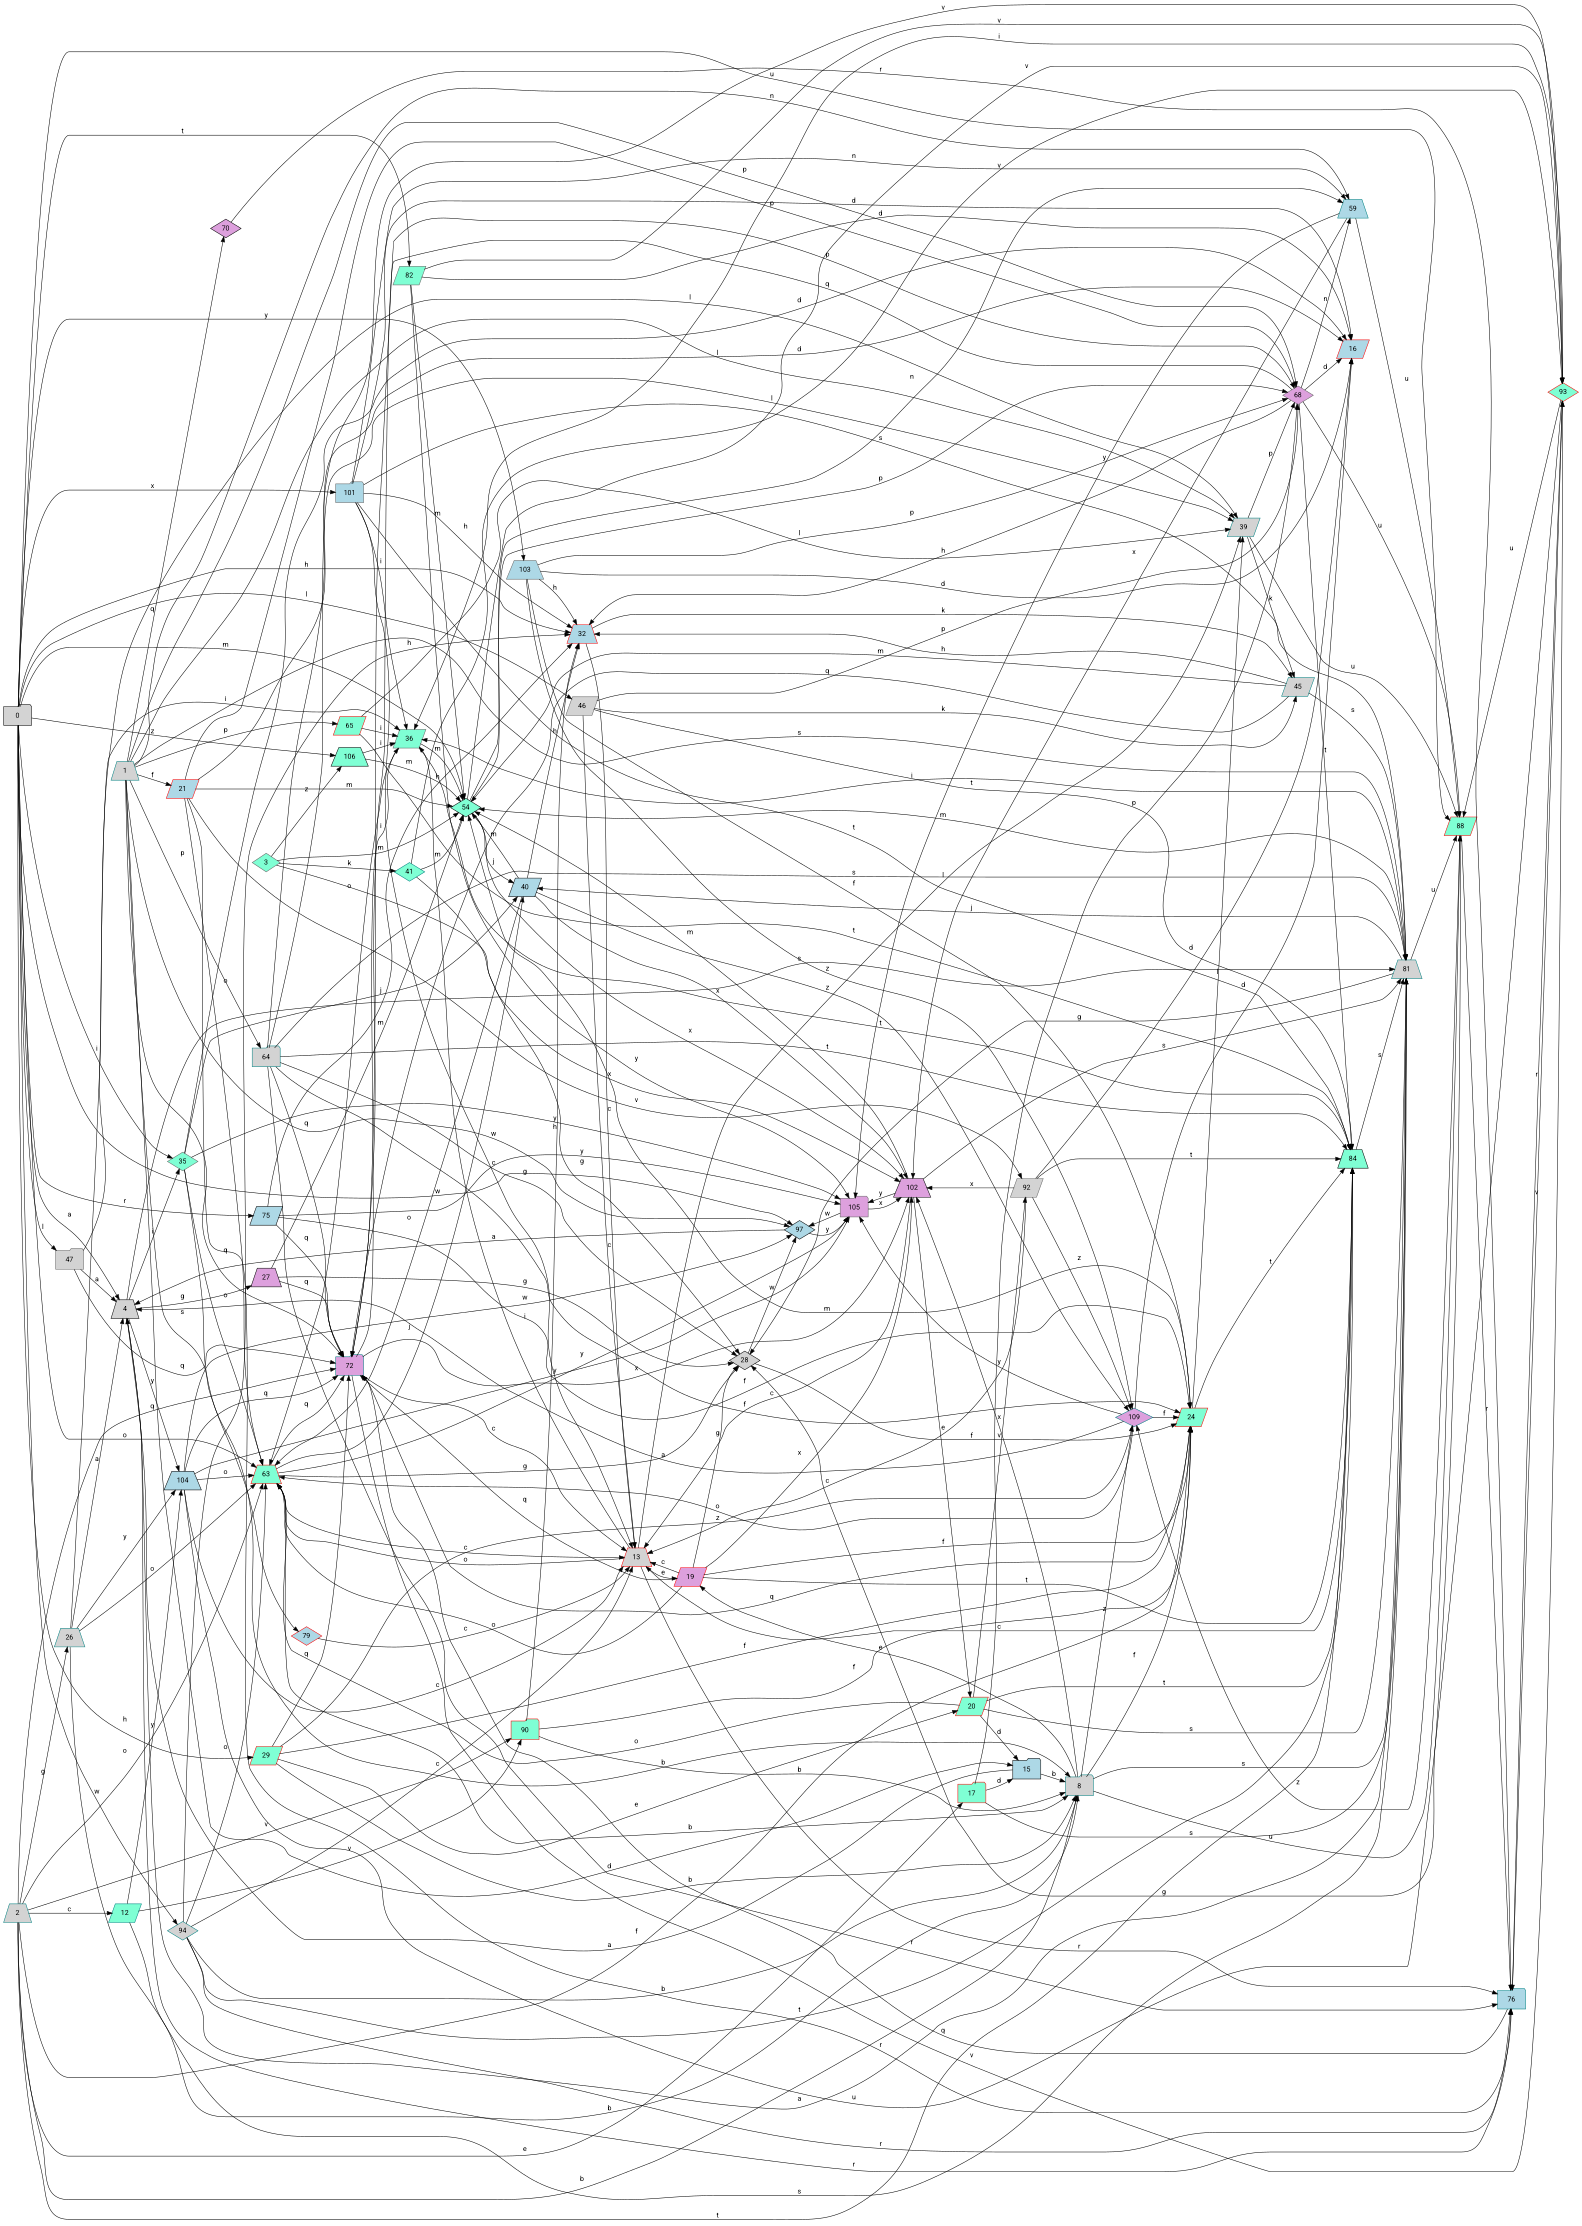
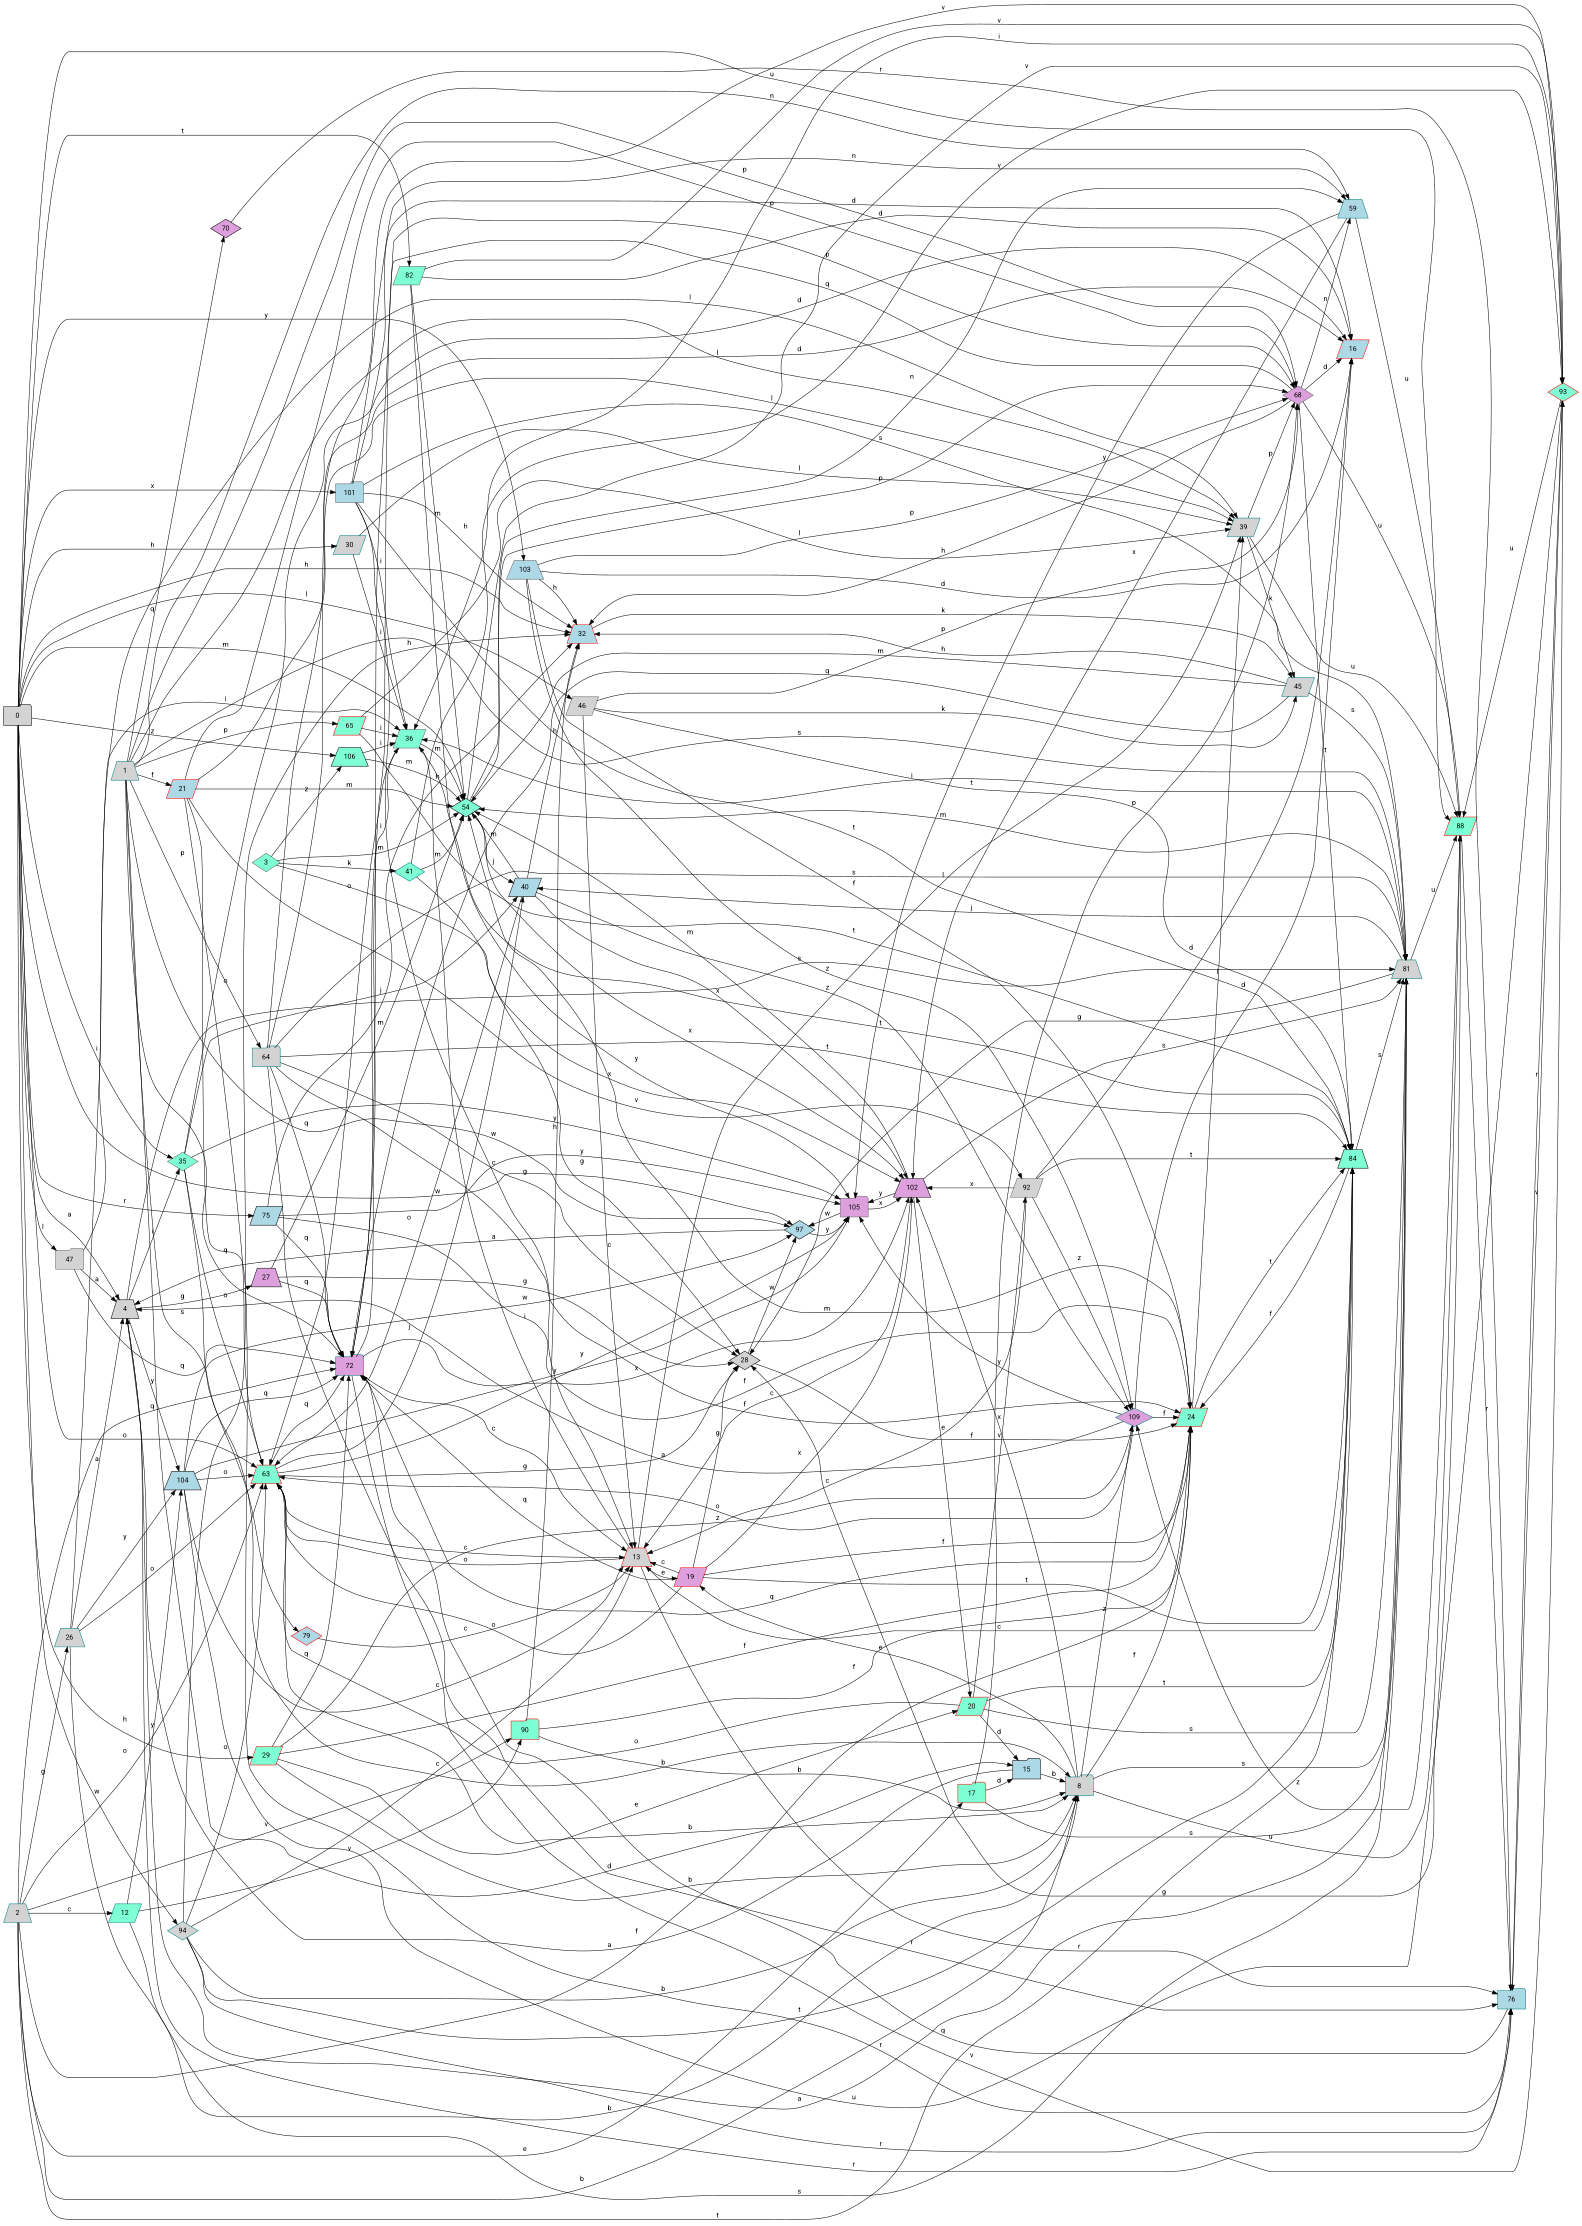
node "30": added
edge "32" -> "13": removed, label "c"
edge "84" -> "24": added, label "f"
